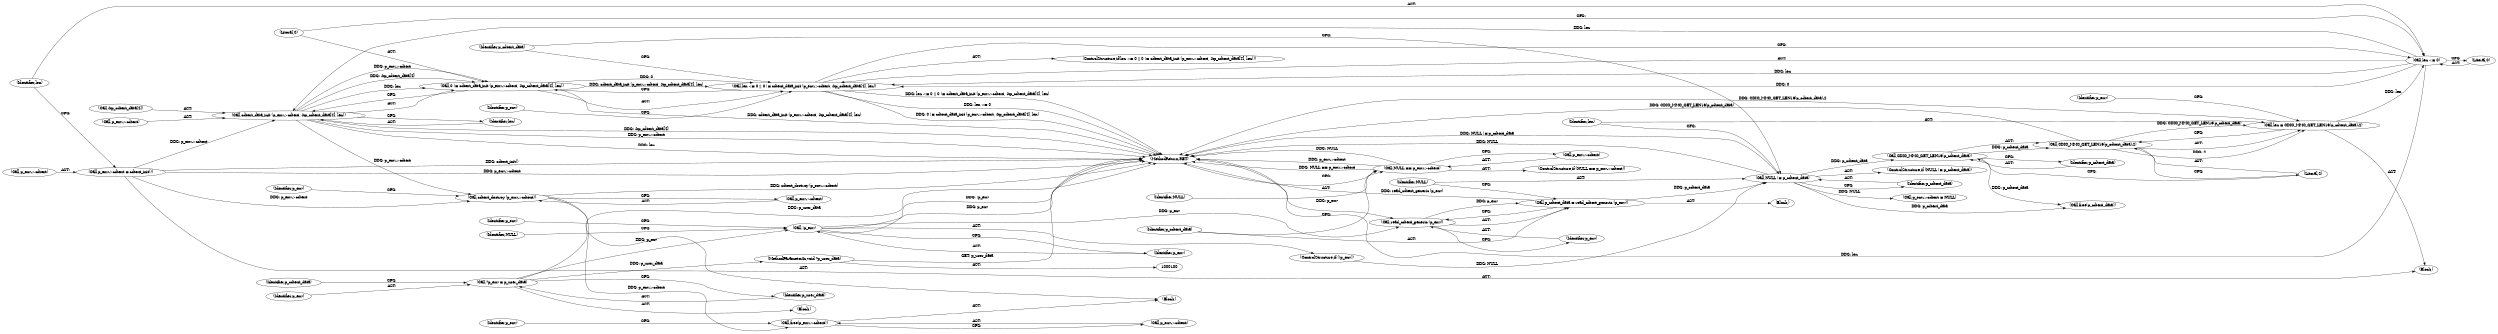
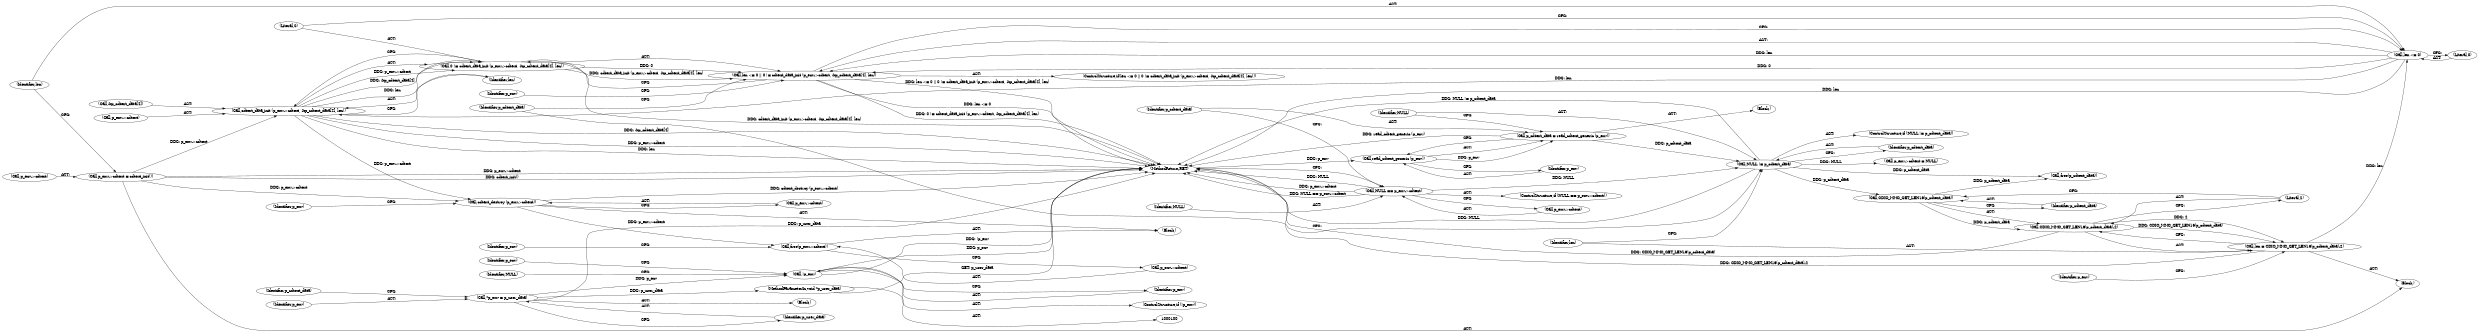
edge "(Call,!p_env)" -> "(Call,read_cdtext_generic (p_env))": removed, label "DDG: p_env"
edge "(ControlStructure,if (!p_env))" -> "(Call,NULL != p_cdtext_data)": now "(Call,NULL == p_env->cdtext)" -> "(Call,NULL != p_cdtext_data)"
